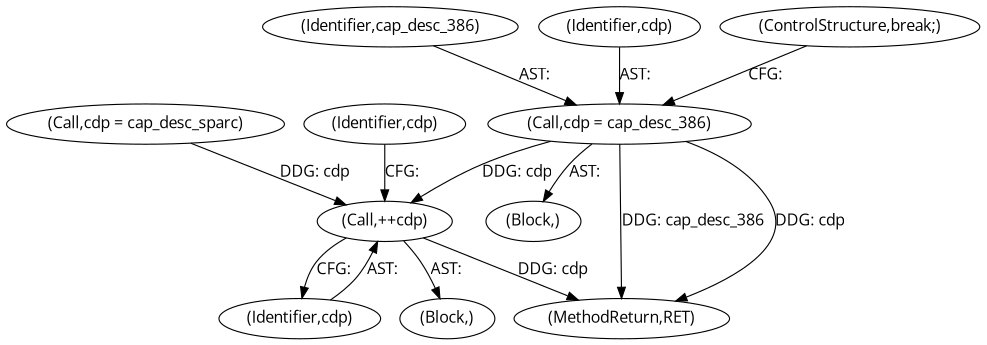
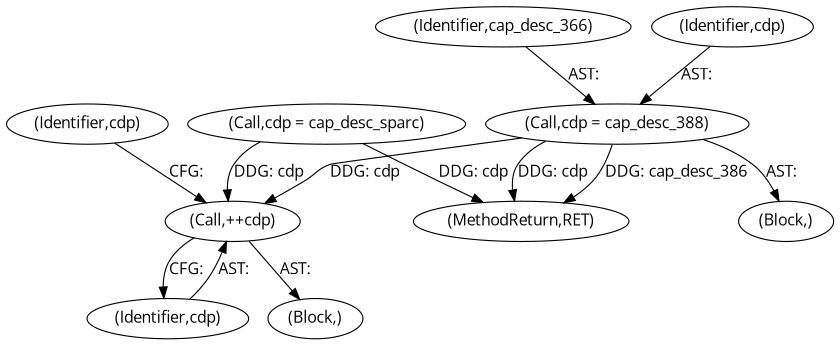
node "(Identifier,cap_desc_386)": label "(Identifier,cap_desc_386)" -> "(Identifier,cap_desc_366)"
node "(ControlStructure,break;)": removed
node "(Call,cdp = cap_desc_386)": label "(Call,cdp = cap_desc_386)" -> "(Call,cdp = cap_desc_388)"
edge "(Call,++cdp)" -> "(MethodReturn,RET)": now "(Call,cdp = cap_desc_sparc)" -> "(MethodReturn,RET)"
